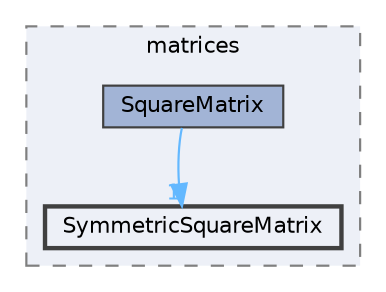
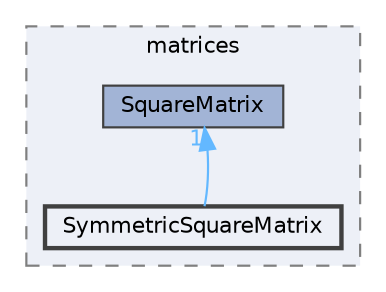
edge "SquareMatrix" -> "SymmetricSquareMatrix": reversed
